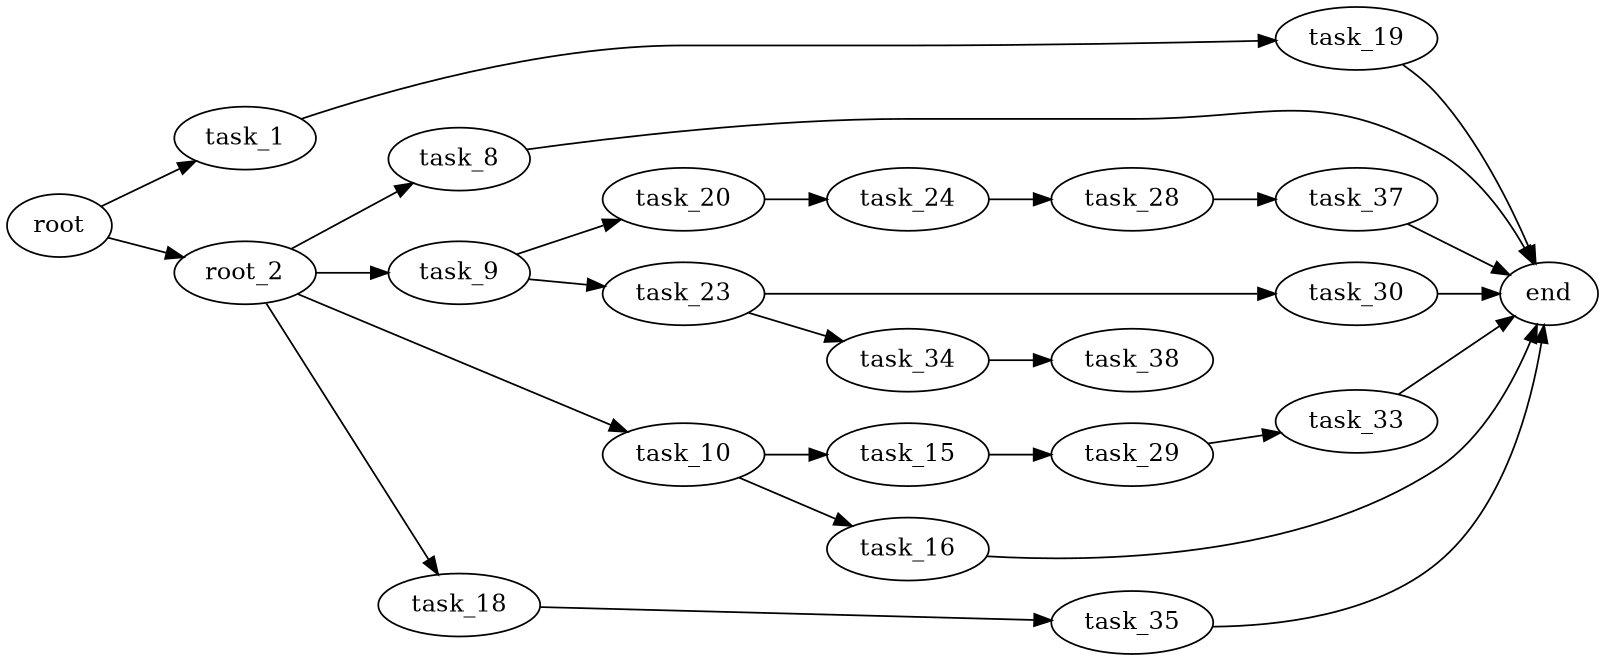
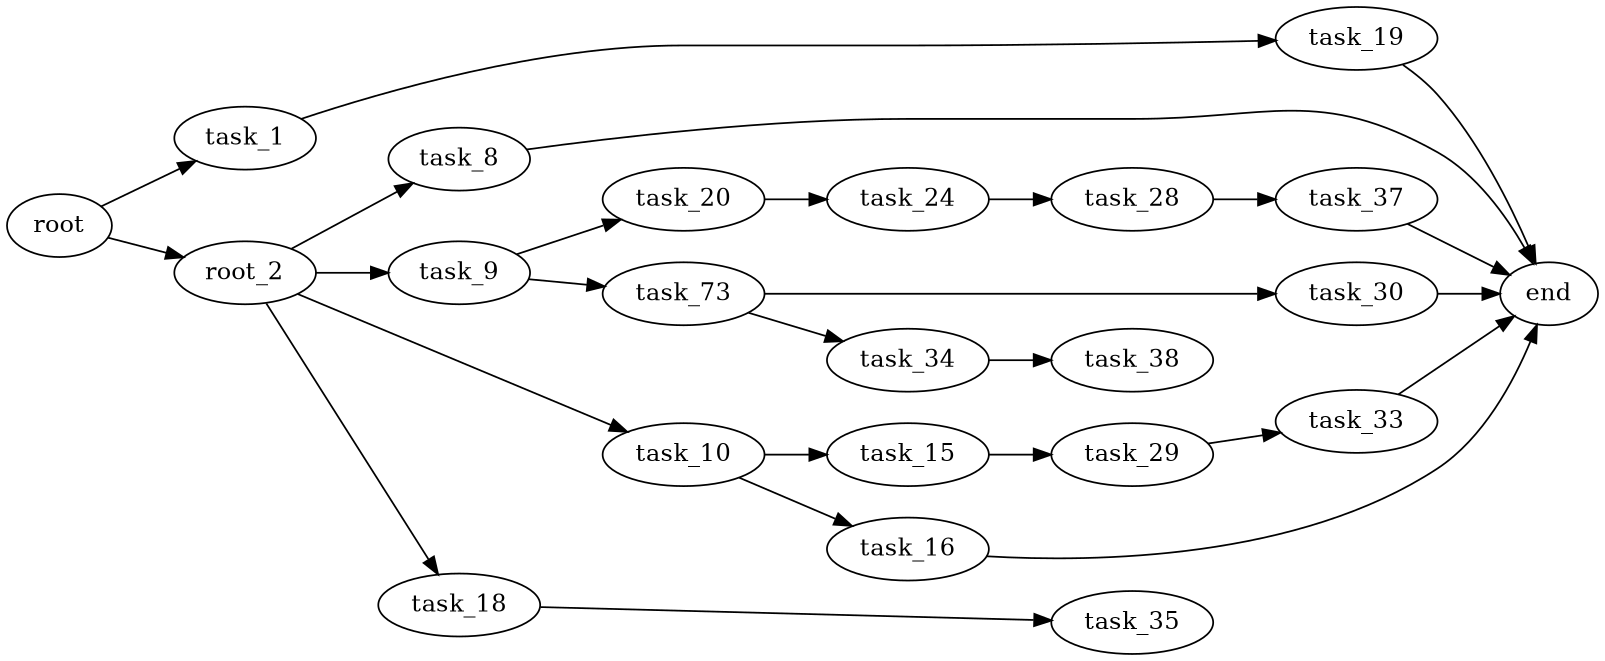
node "task_23": label "task_23" -> "task_73"
edge "task_35" -> "end": removed
